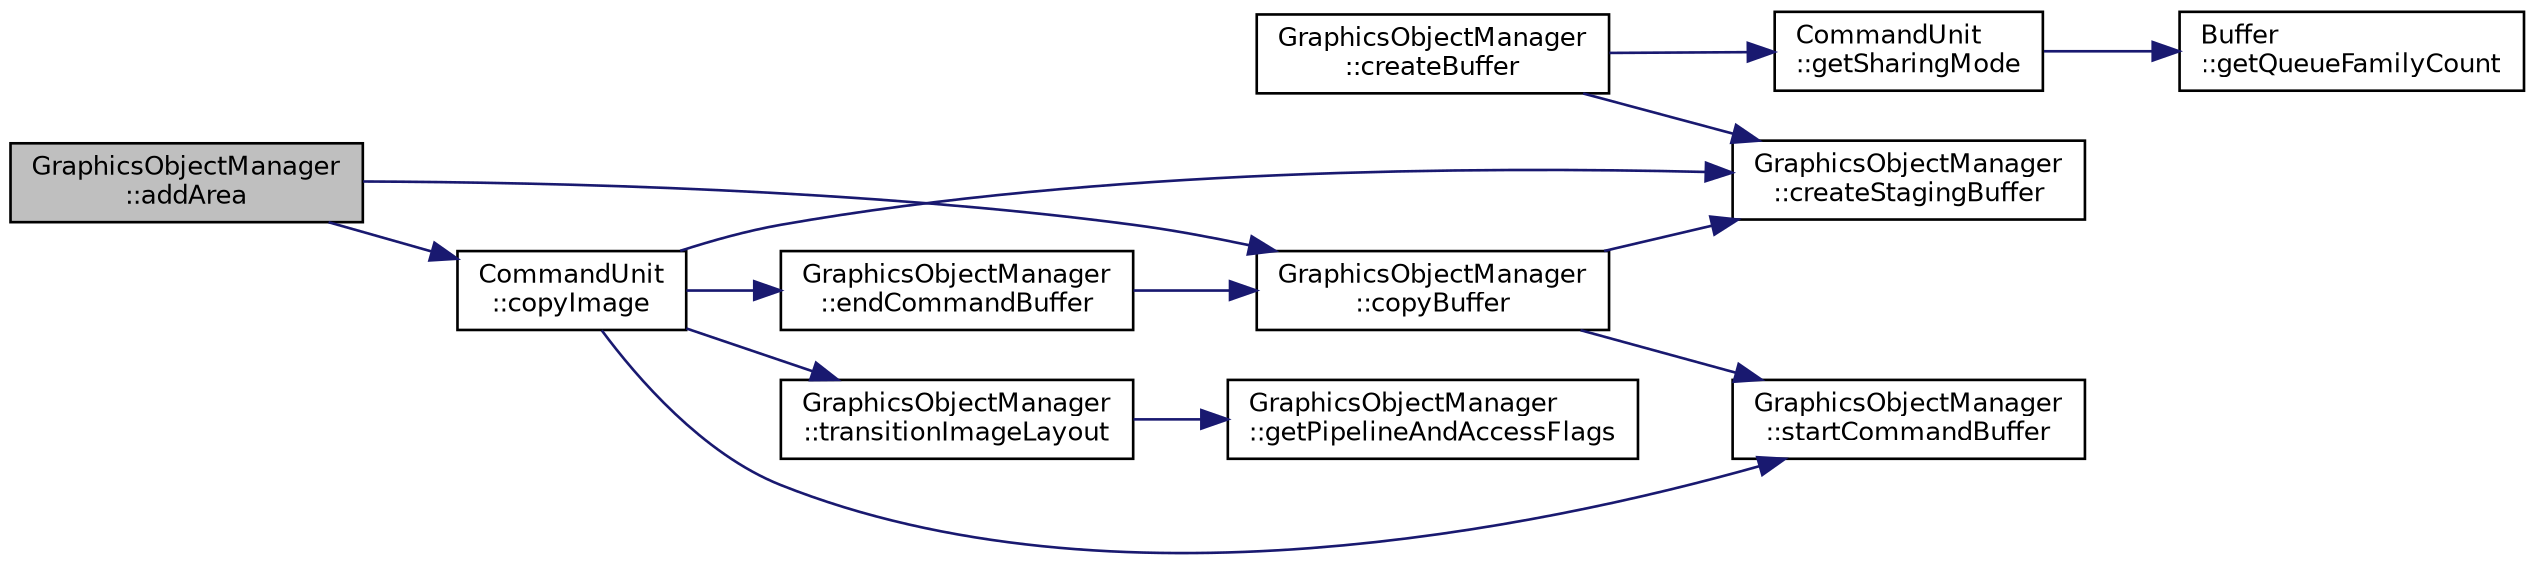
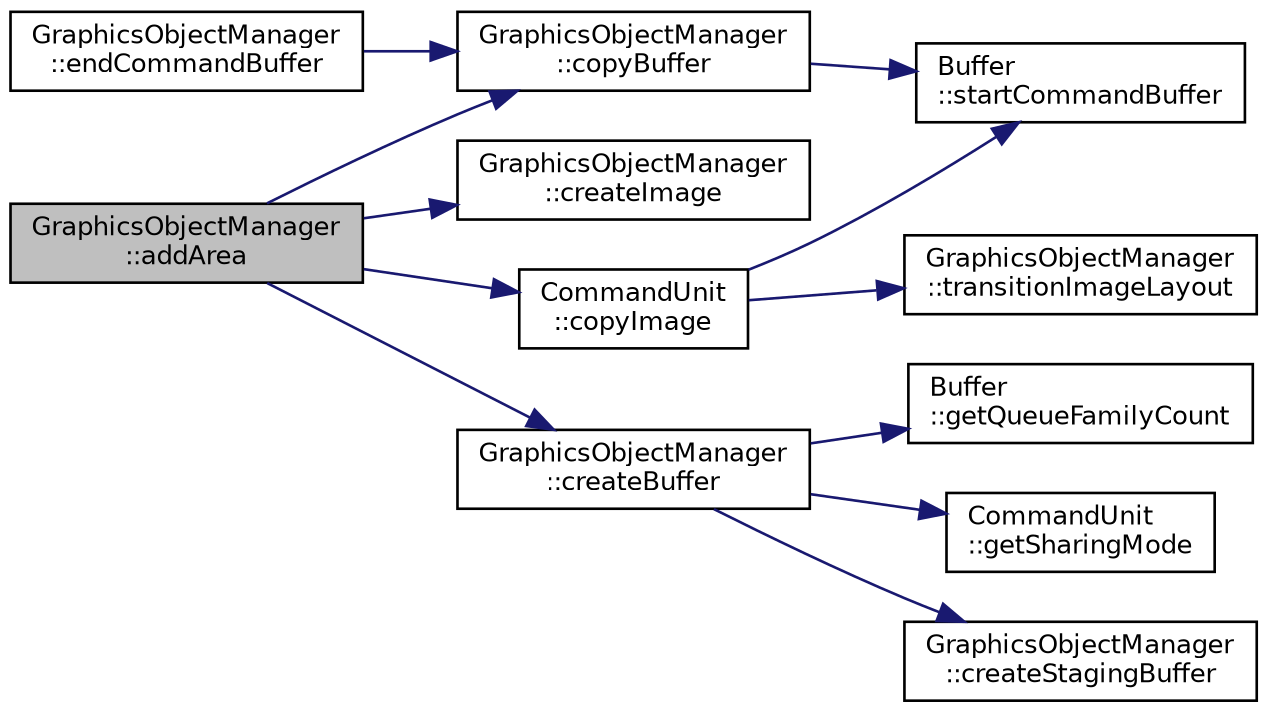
edge "CommandUnit ::getSharingMode" -> "Buffer ::getQueueFamilyCount": now "GraphicsObjectManager ::createBuffer" -> "Buffer ::getQueueFamilyCount"
node "GraphicsObjectManager ::createImage": added
edge "CommandUnit ::copyImage" -> "GraphicsObjectManager ::createStagingBuffer": removed
edge "GraphicsObjectManager ::copyBuffer" -> "GraphicsObjectManager ::createStagingBuffer": removed
edge "CommandUnit ::copyImage" -> "GraphicsObjectManager ::endCommandBuffer": removed
edge "GraphicsObjectManager ::addArea" -> "GraphicsObjectManager ::createBuffer": added
node "GraphicsObjectManager ::getPipelineAndAccessFlags": removed
node "GraphicsObjectManager ::startCommandBuffer": label "GraphicsObjectManager ::startCommandBuffer" -> "Buffer ::startCommandBuffer"
